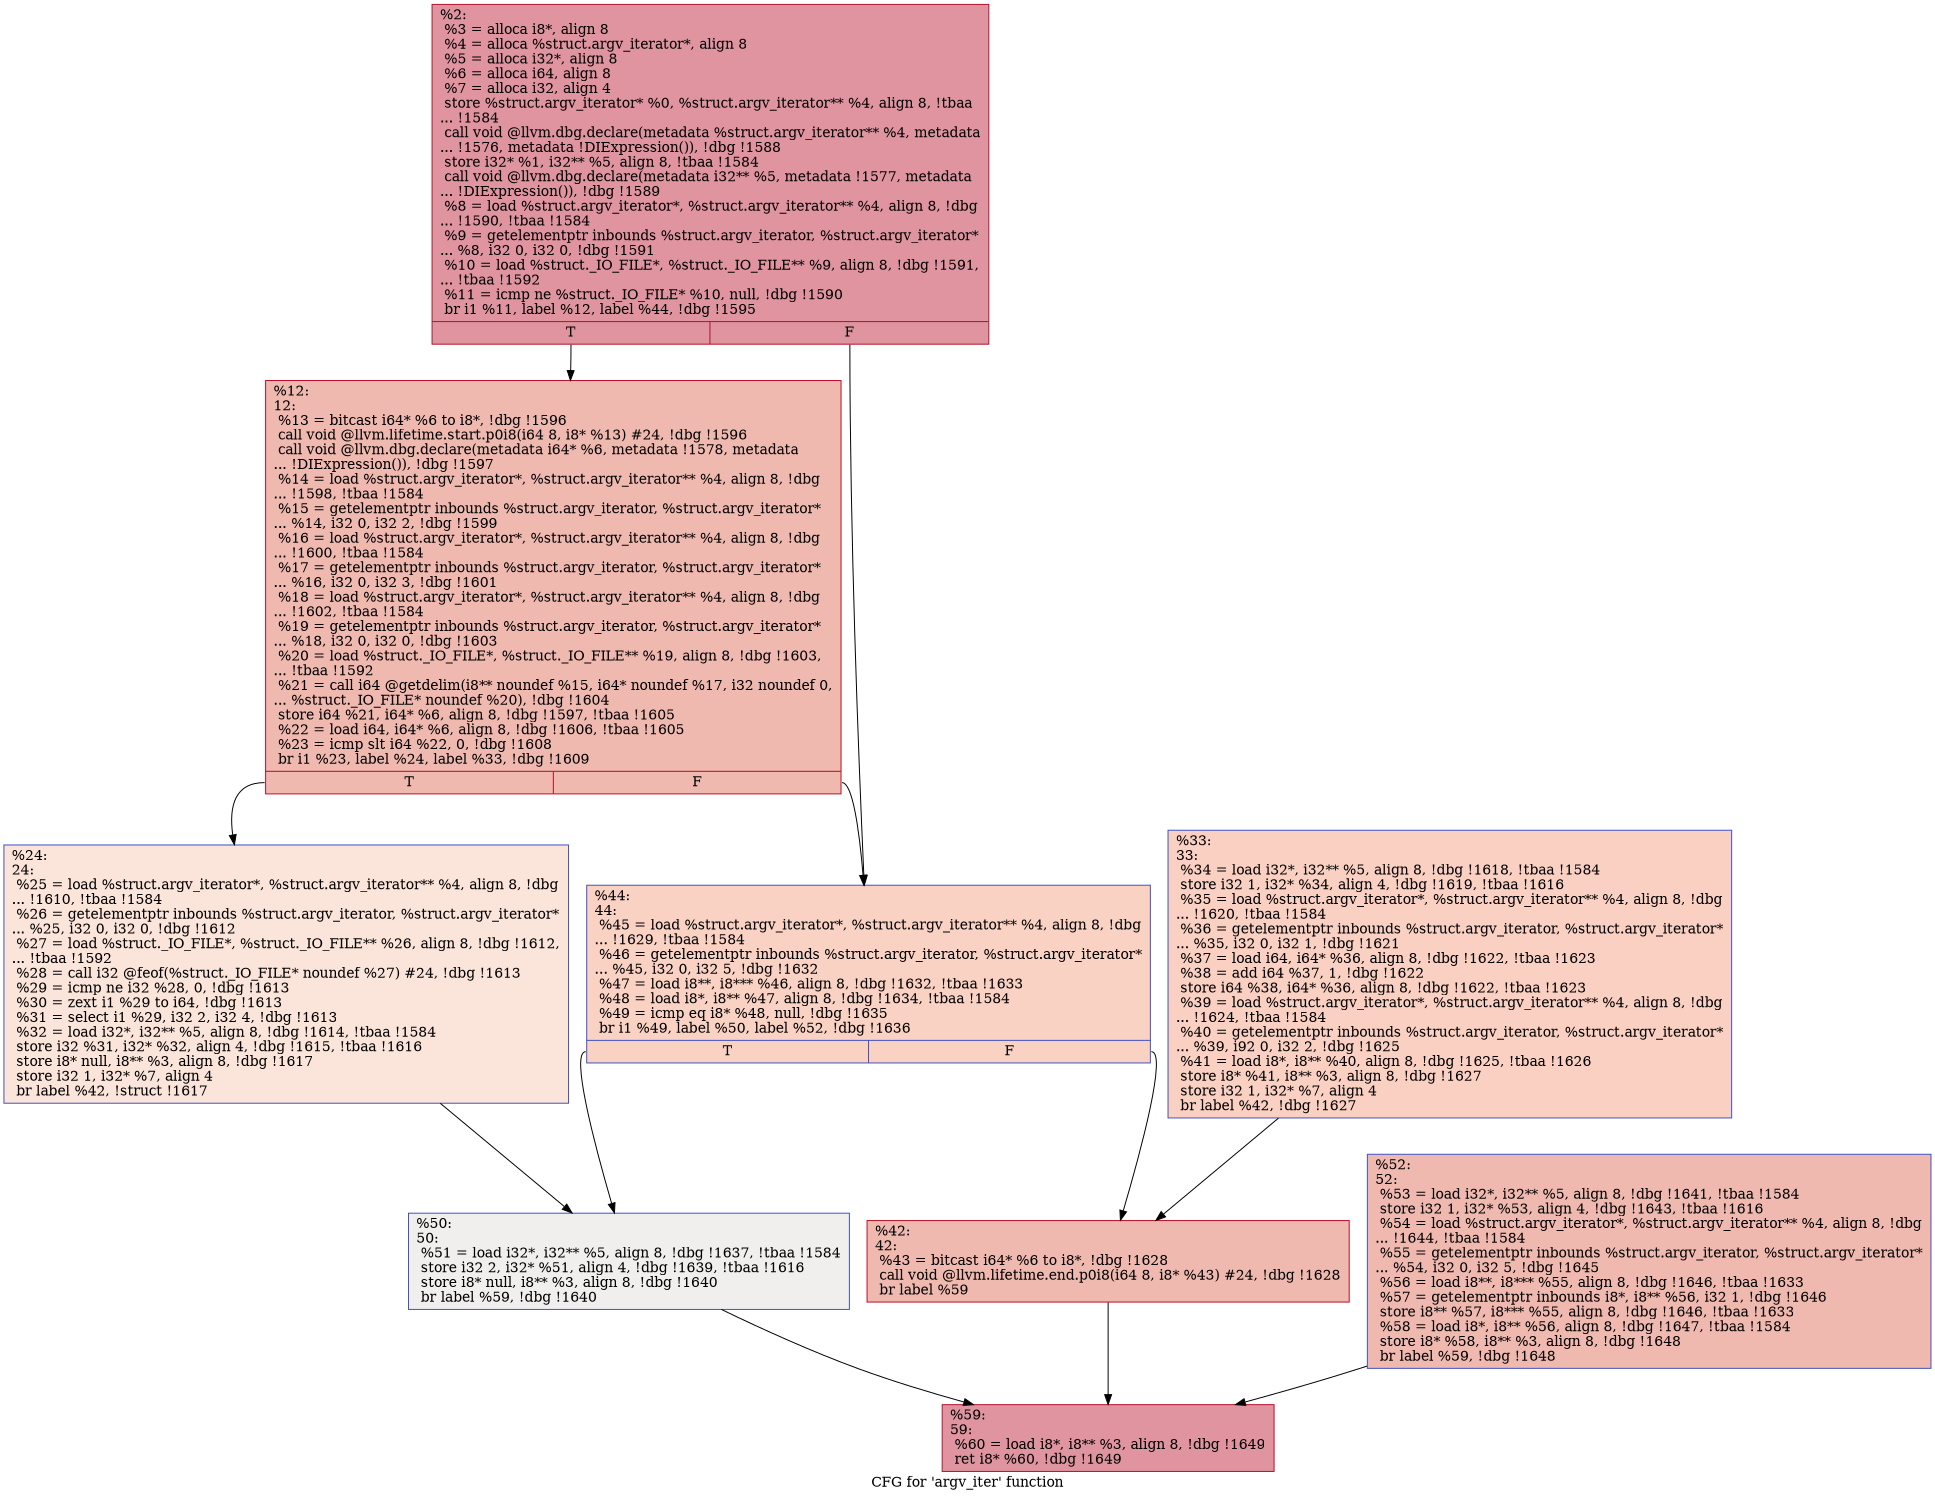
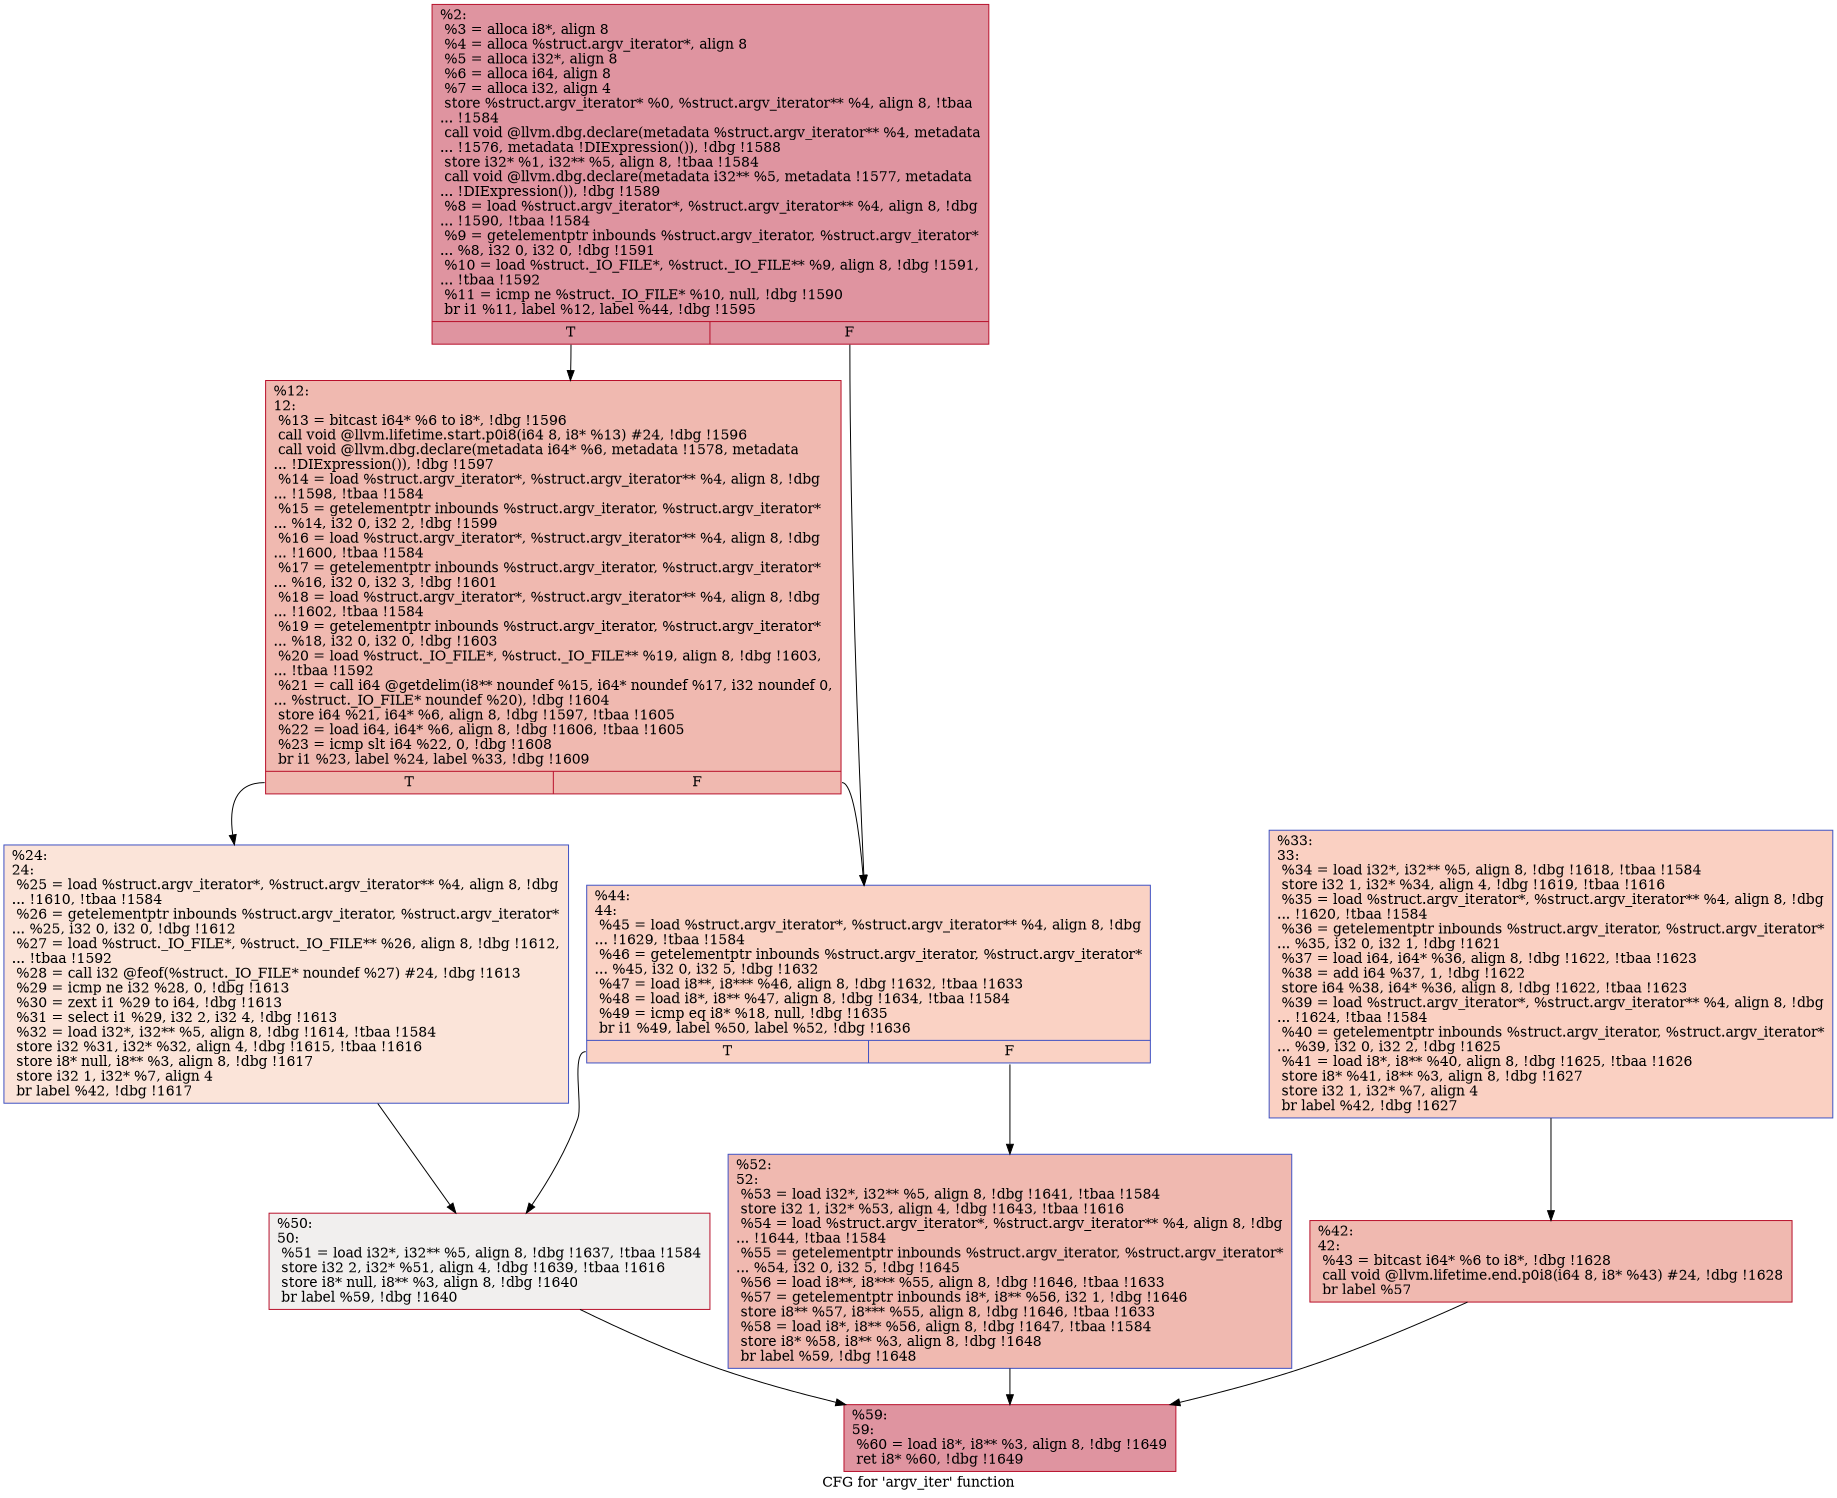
node "%44:": text "%49 = icmp eq i8* %48, null, !dbg !1635" -> "%49 = icmp eq i8* %18, null, !dbg !1635"
node "%33:": text "... %39, i92 0, i32 2, !dbg !1625" -> "... %39, i32 0, i32 2, !dbg !1625"
node "%24:": text "br label %42, !struct !1617" -> "br label %42, !dbg !1617"
edge "%44:" -> "%42:": now "%44:" -> "%52:"
node "%50:": color #3d50c3ff -> #b70d28ff
node "%42:": text "br label %59" -> "br label %57"
